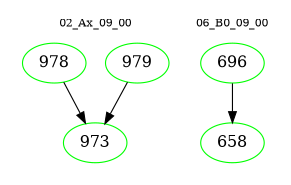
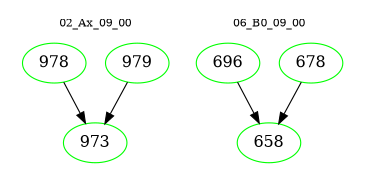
node "678": added
